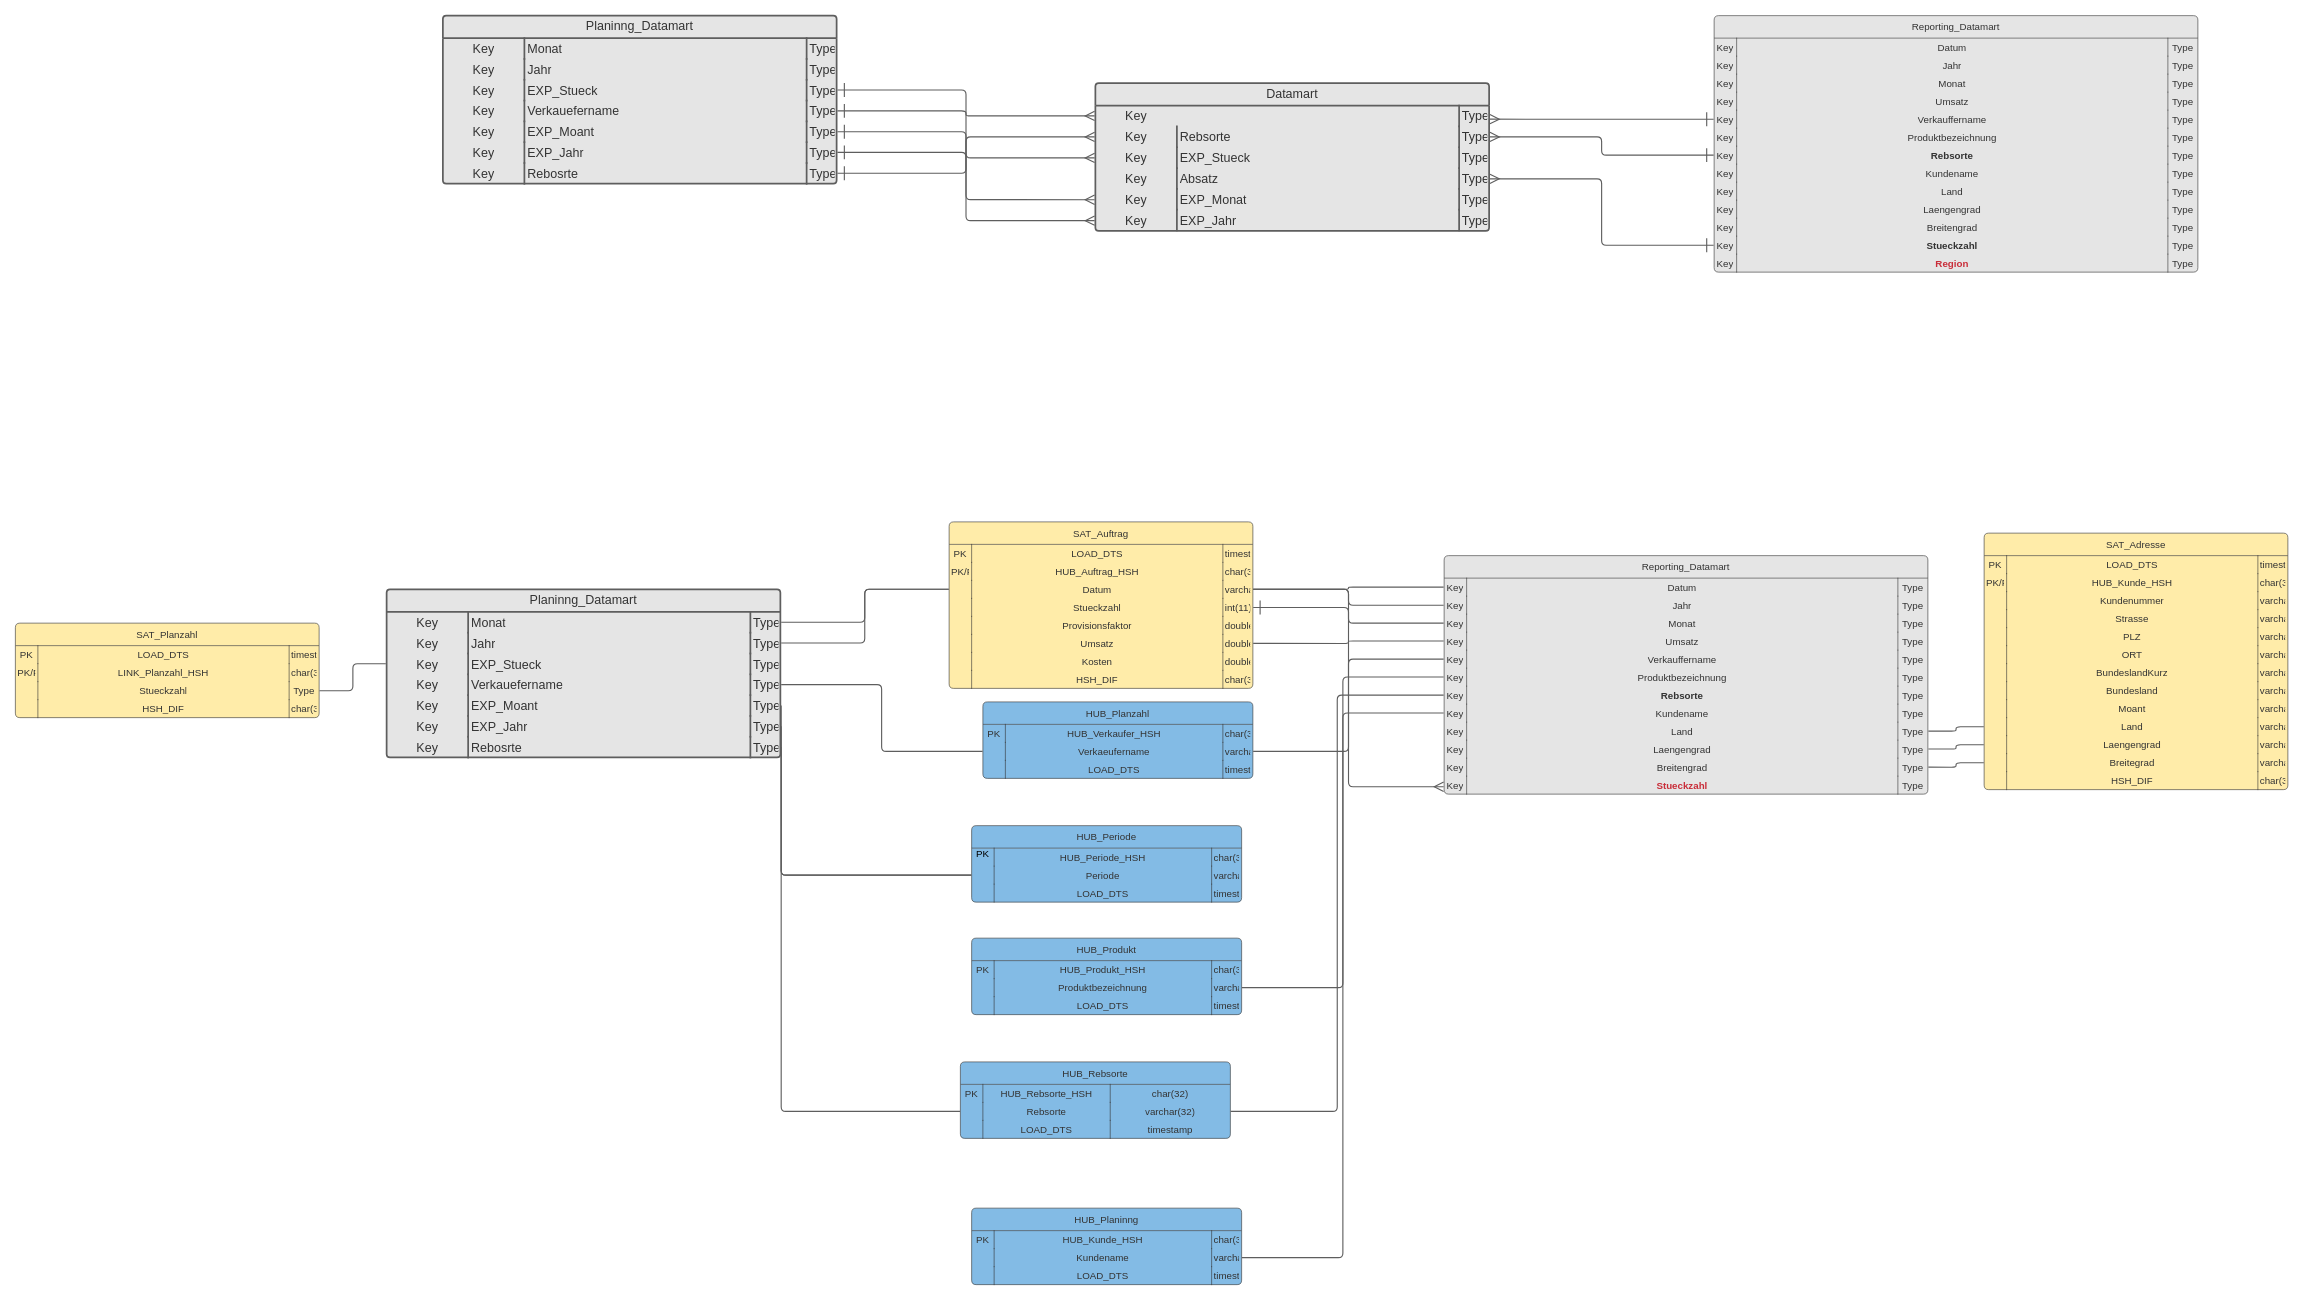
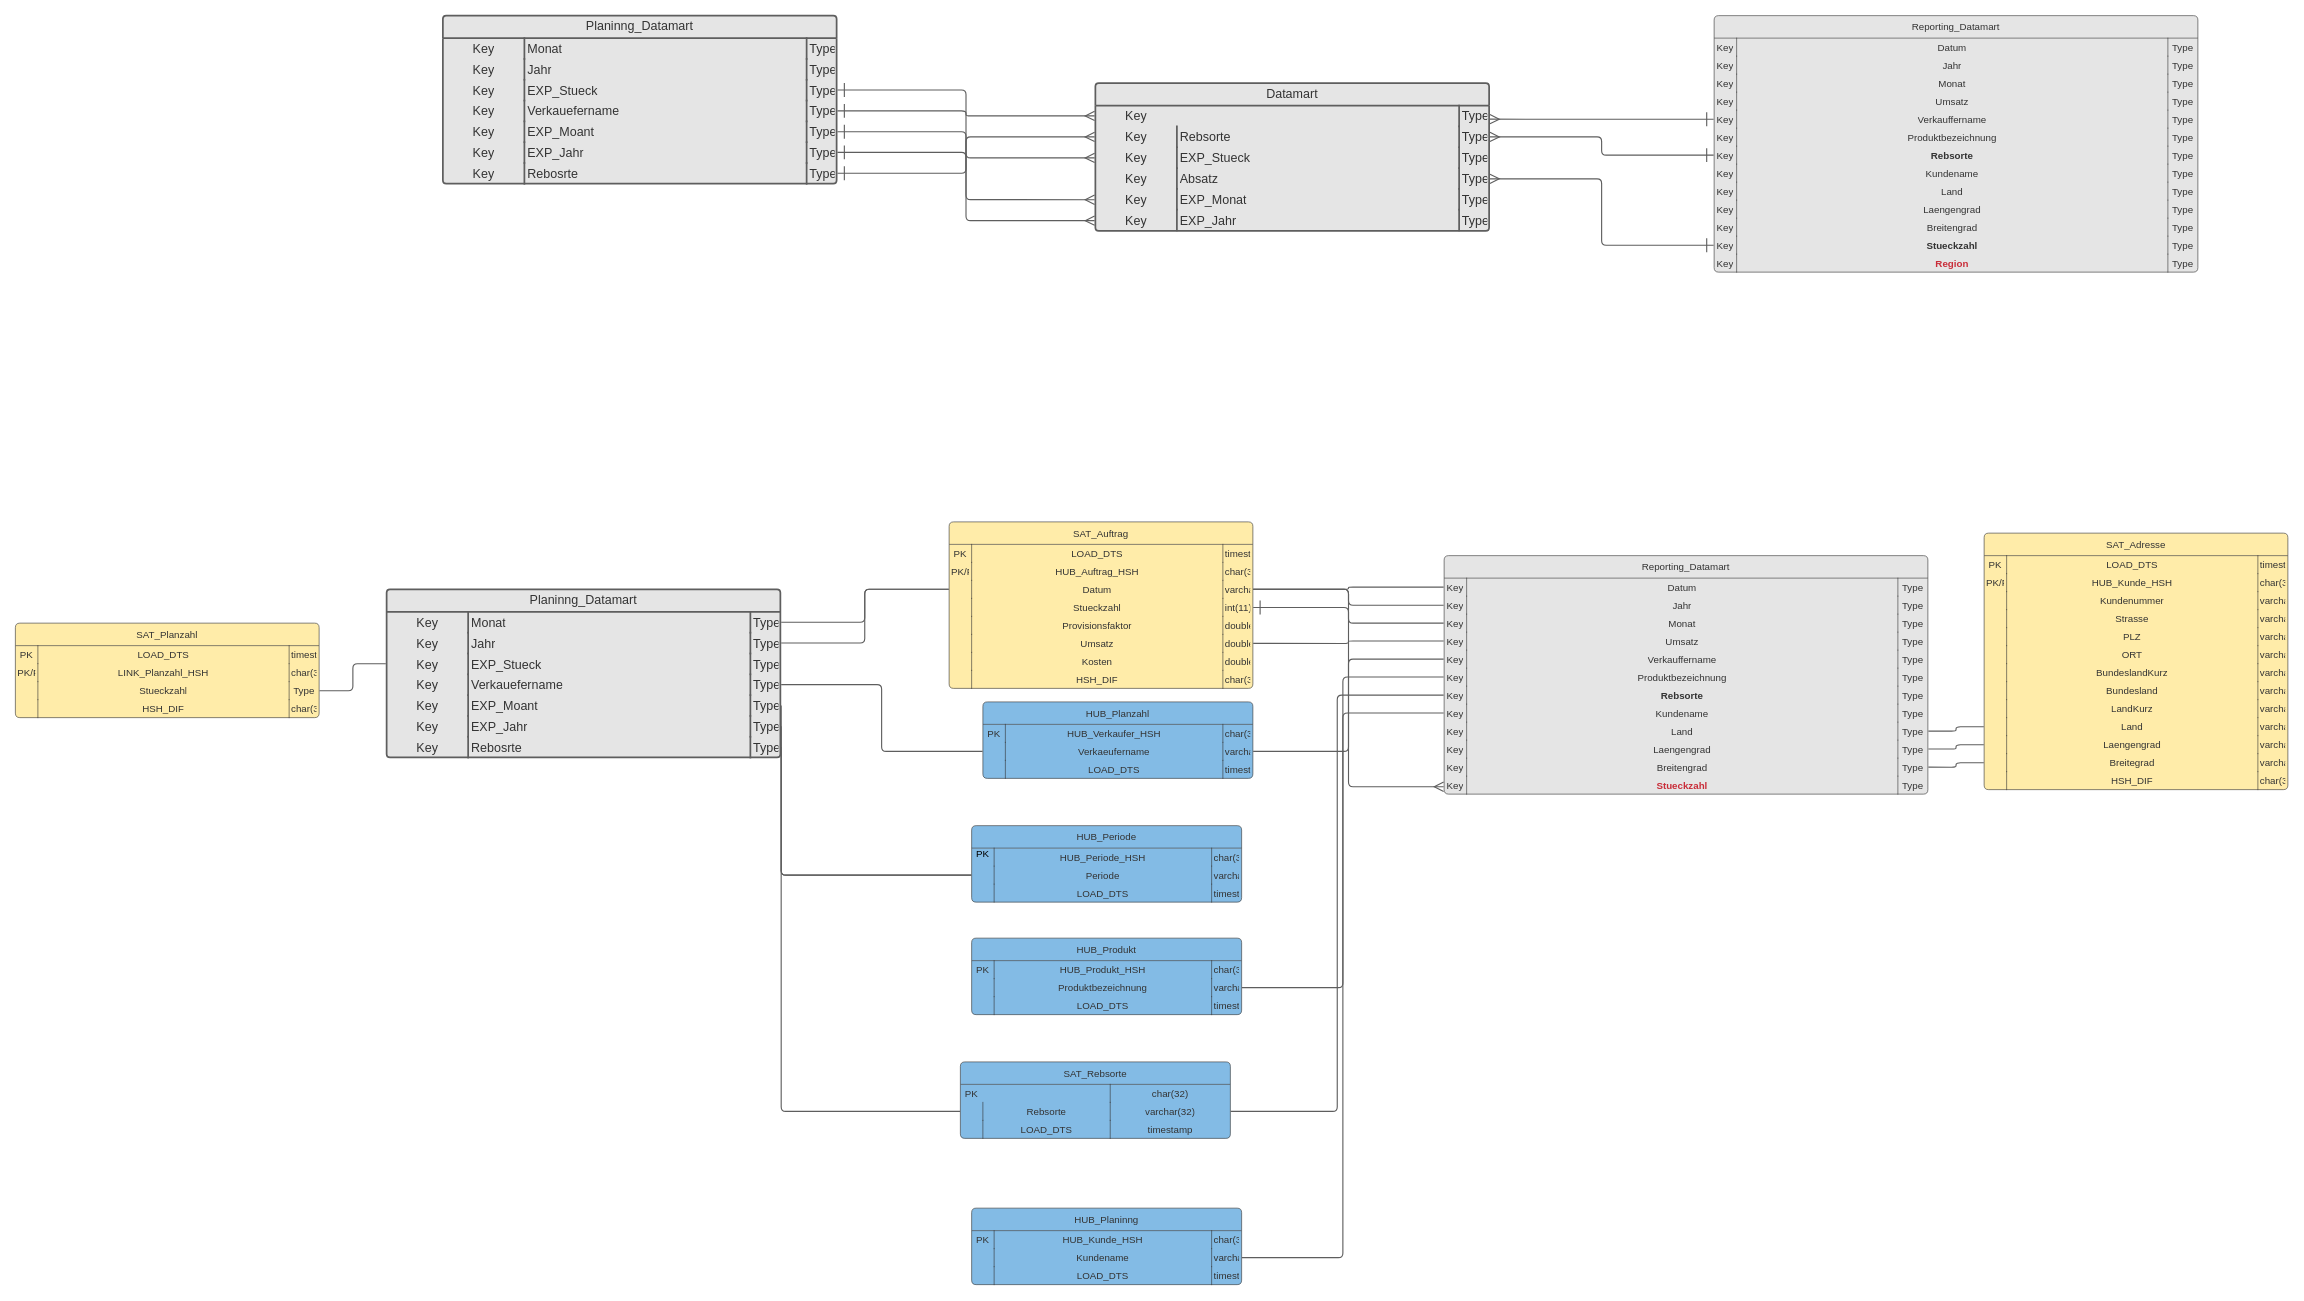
node "Moant": label "Moant" -> "LandKurz"
node "HUB_Rebsorte": label "HUB_Rebsorte" -> "SAT_Rebsorte"
node "HUB_Rebsorte_HSH": removed
